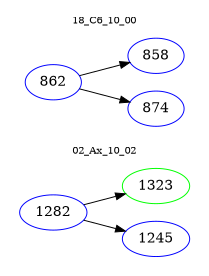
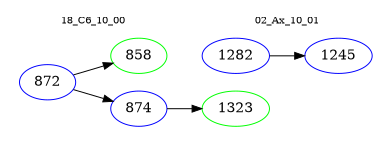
node "858": color blue -> green
node "862": label "862" -> "872"
cluster "02_Ax_10_02": label "02_Ax_10_02" -> "02_Ax_10_01"
edge "1282" -> "1323": now "874" -> "1323"
